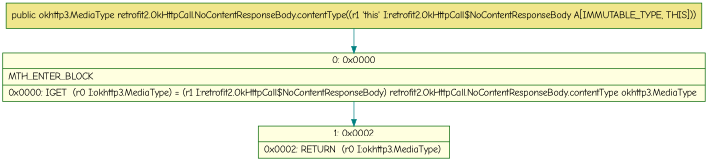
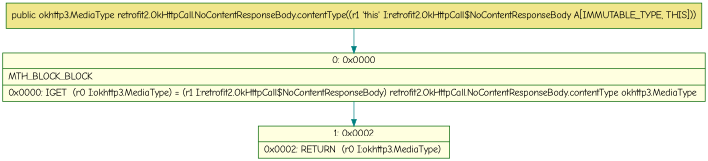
node "0: 0x0000": text "MTH_ENTER_BLOCK" -> "MTH_BLOCK_BLOCK"
